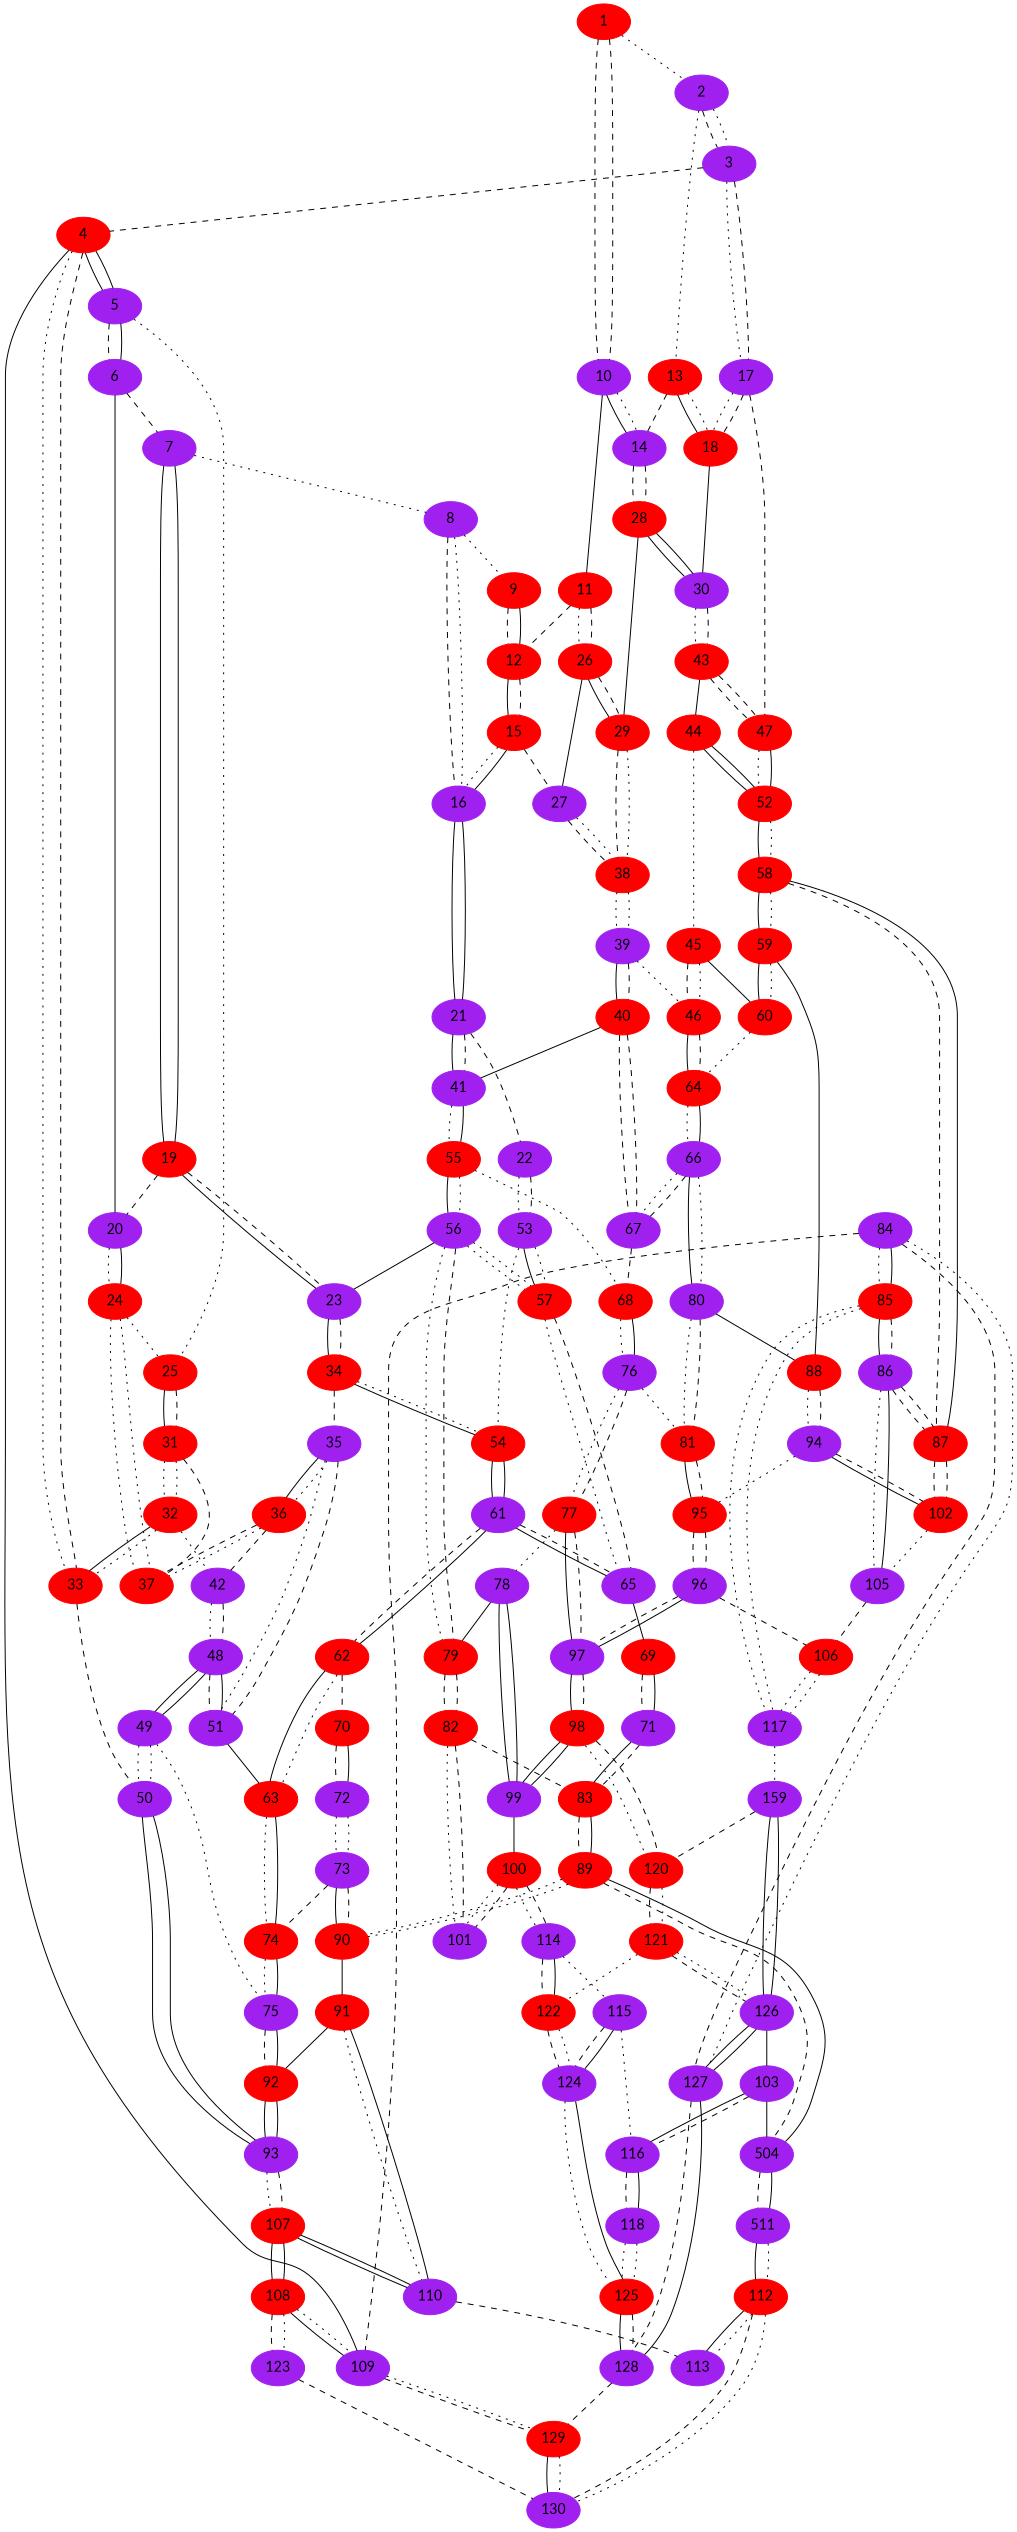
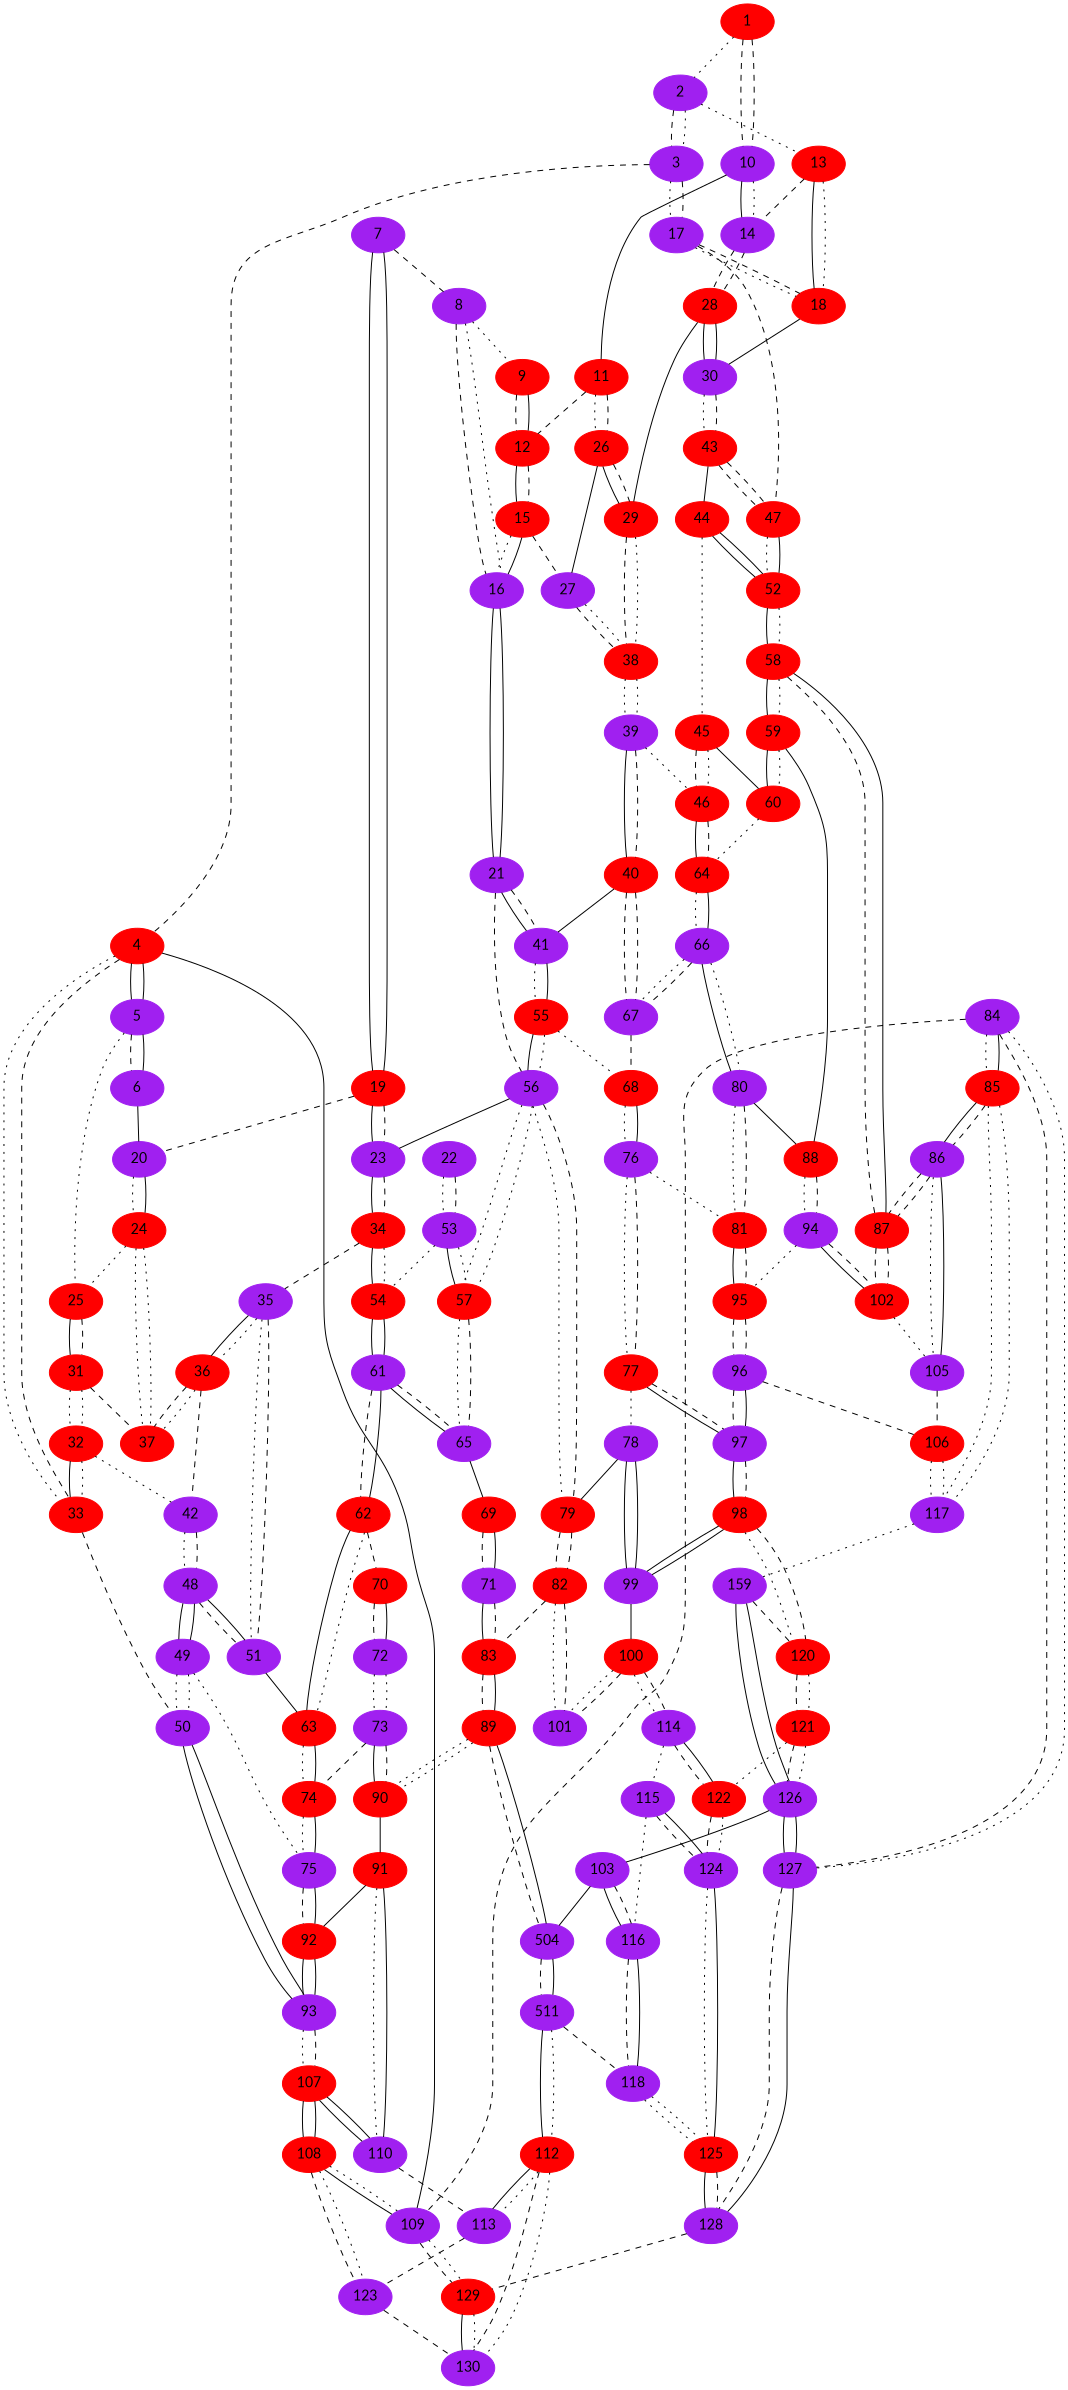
edge "6" -- "7": removed
edge "7" -- "8": style dotted -> dashed
edge "21" -- "22": now "21" -- "56"
edge "511" -- "118": added
edge "113" -- "123": added
